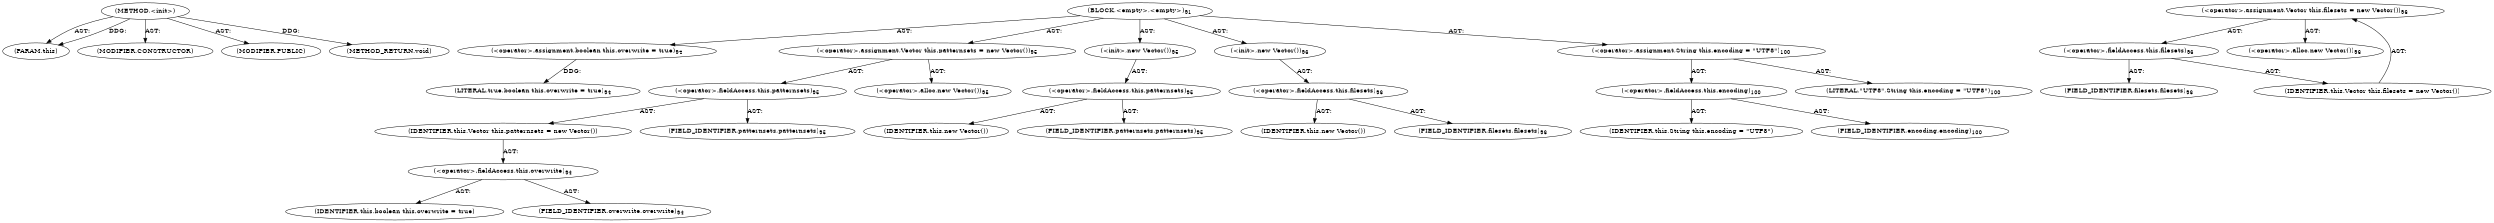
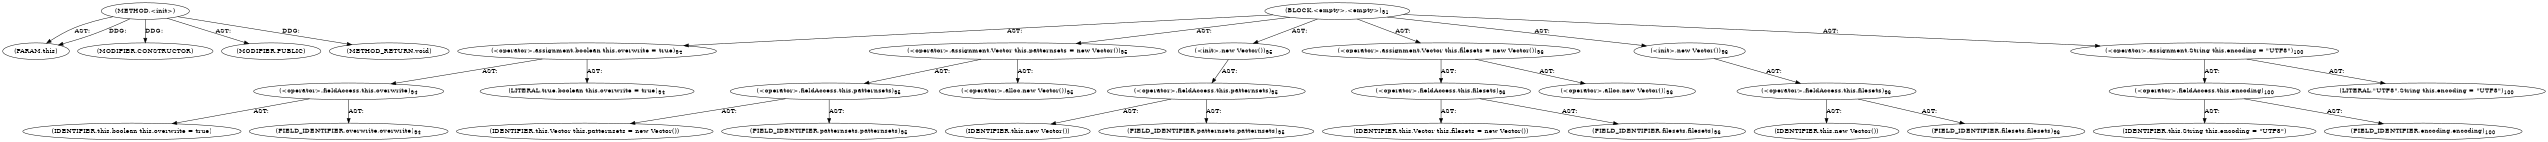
edge "(METHOD,<init>)" -> "(MODIFIER,CONSTRUCTOR)": label "AST: " -> "DDG: "
edge "(IDENTIFIER,this,Vector this.filesets = new Vector())" -> "(<operator>.assignment,Vector this.filesets = new Vector())": now "(BLOCK,<empty>,<empty>)" -> "(<operator>.assignment,Vector this.filesets = new Vector())"
edge "(<operator>.assignment,boolean this.overwrite = true)" -> "(LITERAL,true,boolean this.overwrite = true)": label "DDG: " -> "AST: "
edge "(IDENTIFIER,this,Vector this.patternsets = new Vector())" -> "(<operator>.fieldAccess,this.overwrite)": now "(<operator>.assignment,boolean this.overwrite = true)" -> "(<operator>.fieldAccess,this.overwrite)"
